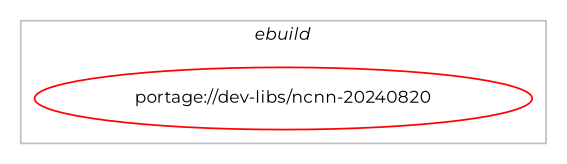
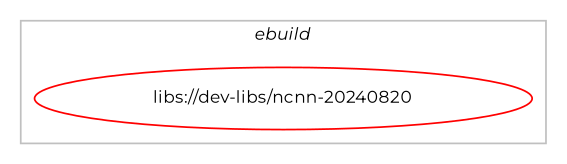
node "portage://dev-libs/ncnn-20240820": label "portage://dev-libs/ncnn-20240820" -> "libs://dev-libs/ncnn-20240820"
